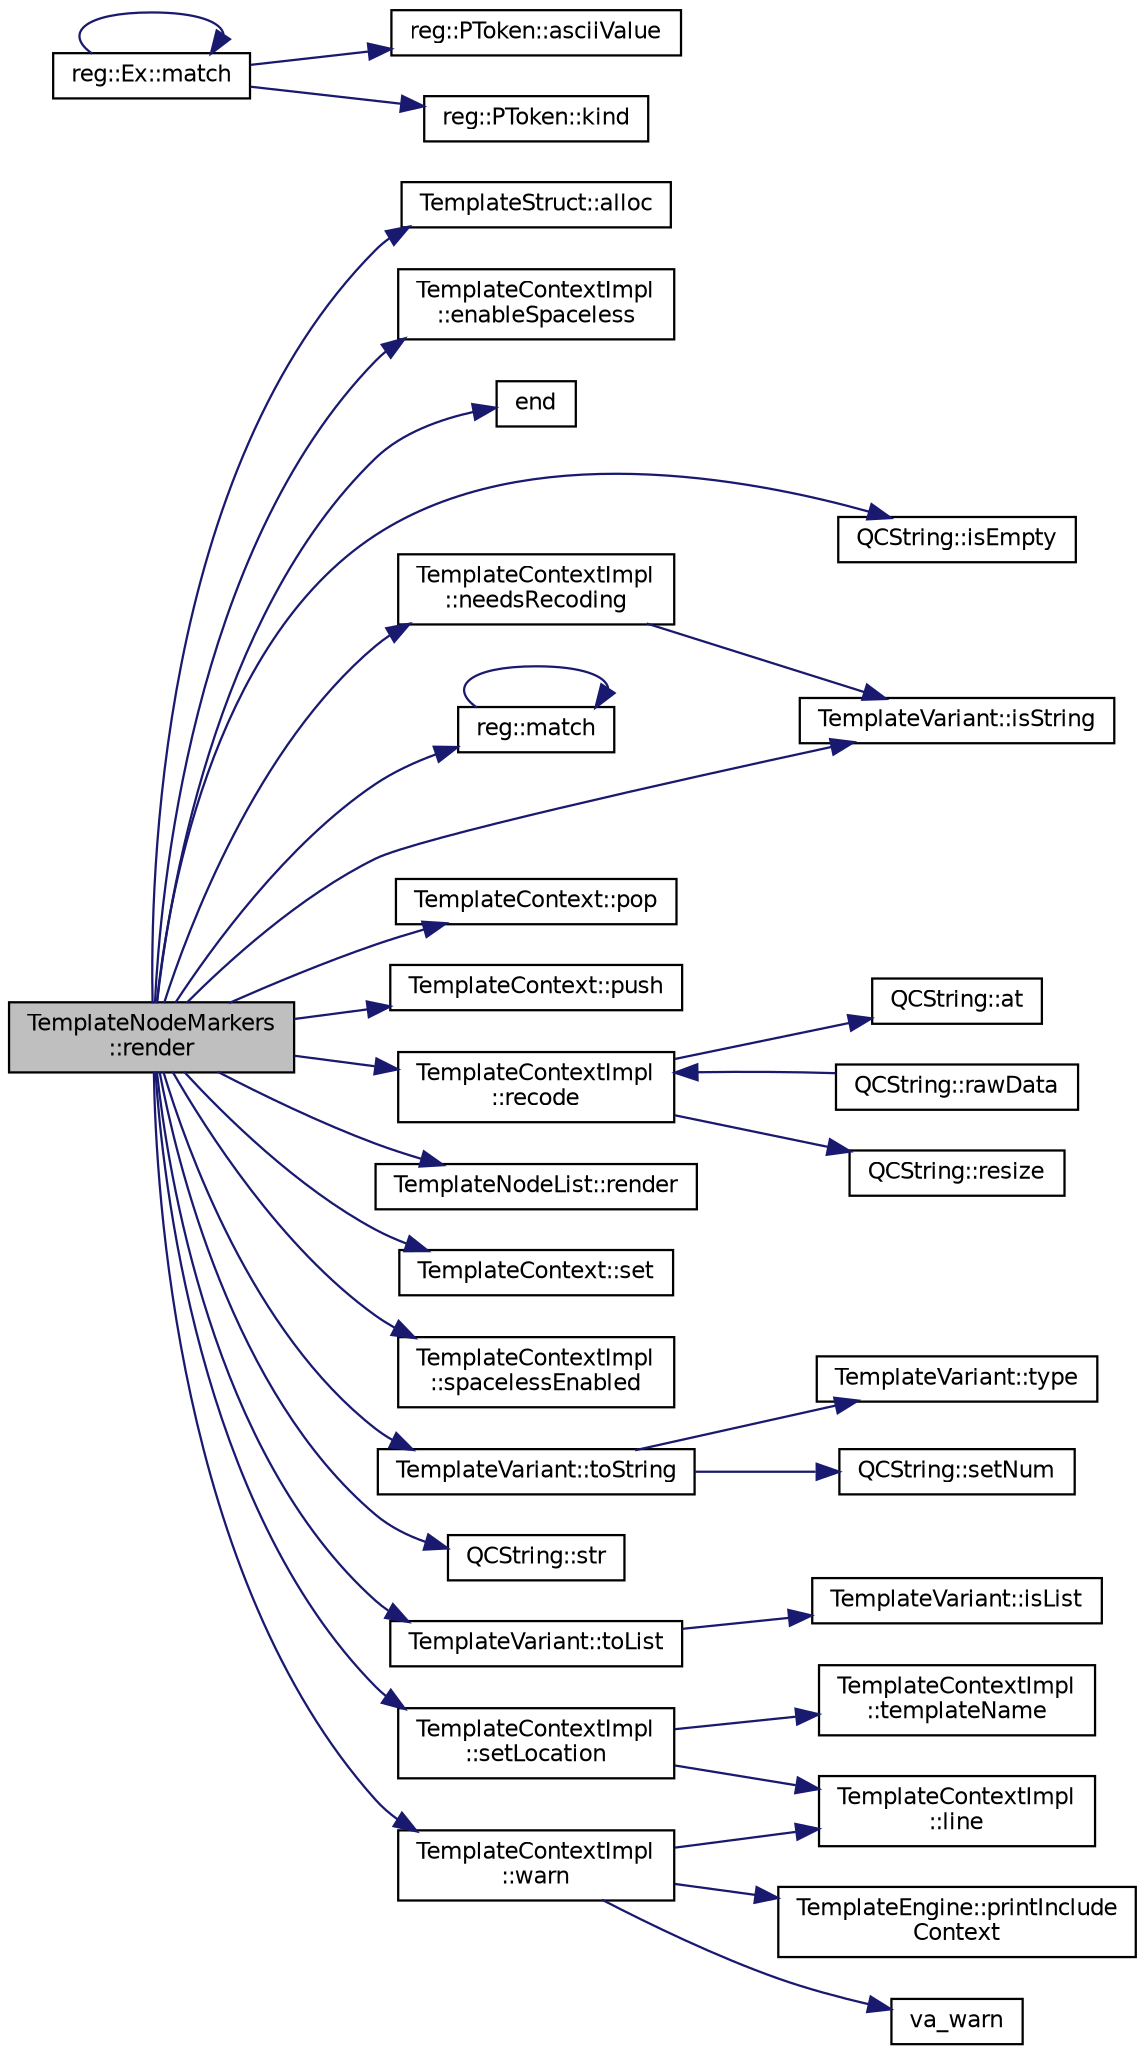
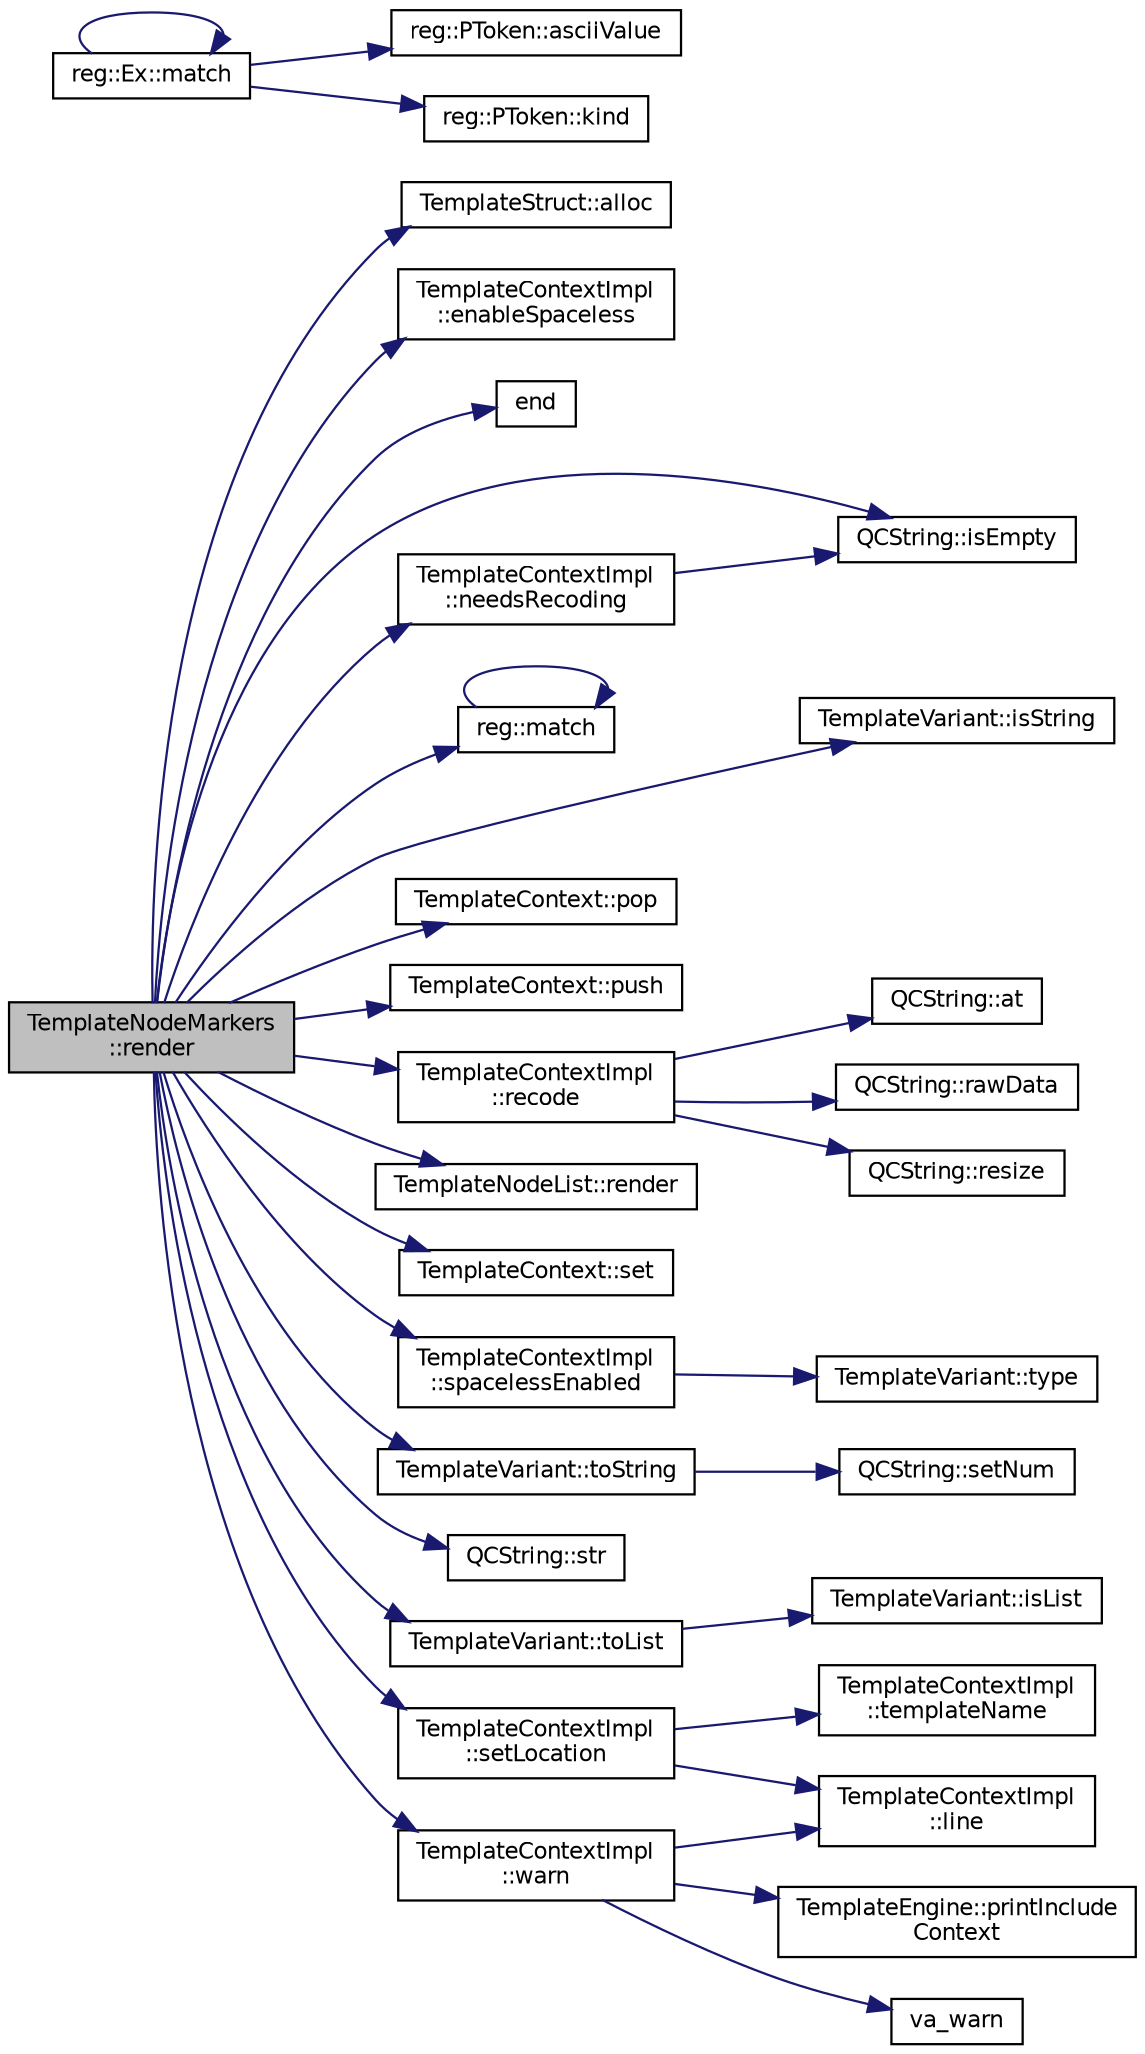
edge "TemplateContextImpl ::needsRecoding" -> "TemplateVariant::isString": now "TemplateContextImpl ::needsRecoding" -> "QCString::isEmpty"
edge "QCString::rawData" -> "TemplateContextImpl ::recode": reversed
edge "TemplateVariant::toString" -> "TemplateVariant::type": now "TemplateContextImpl ::spacelessEnabled" -> "TemplateVariant::type"
